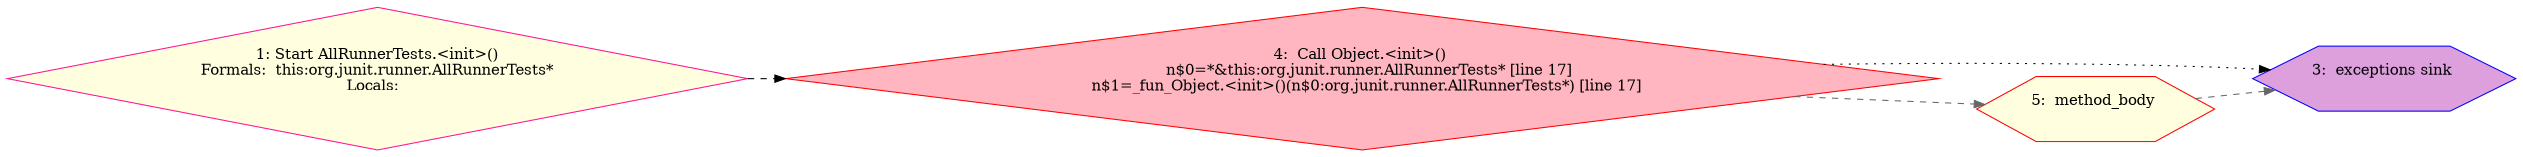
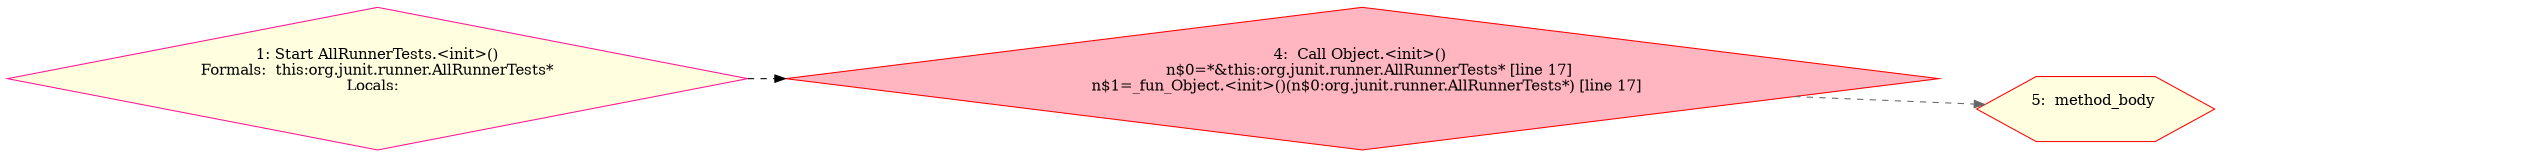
node "3:  exceptions sink": removed
